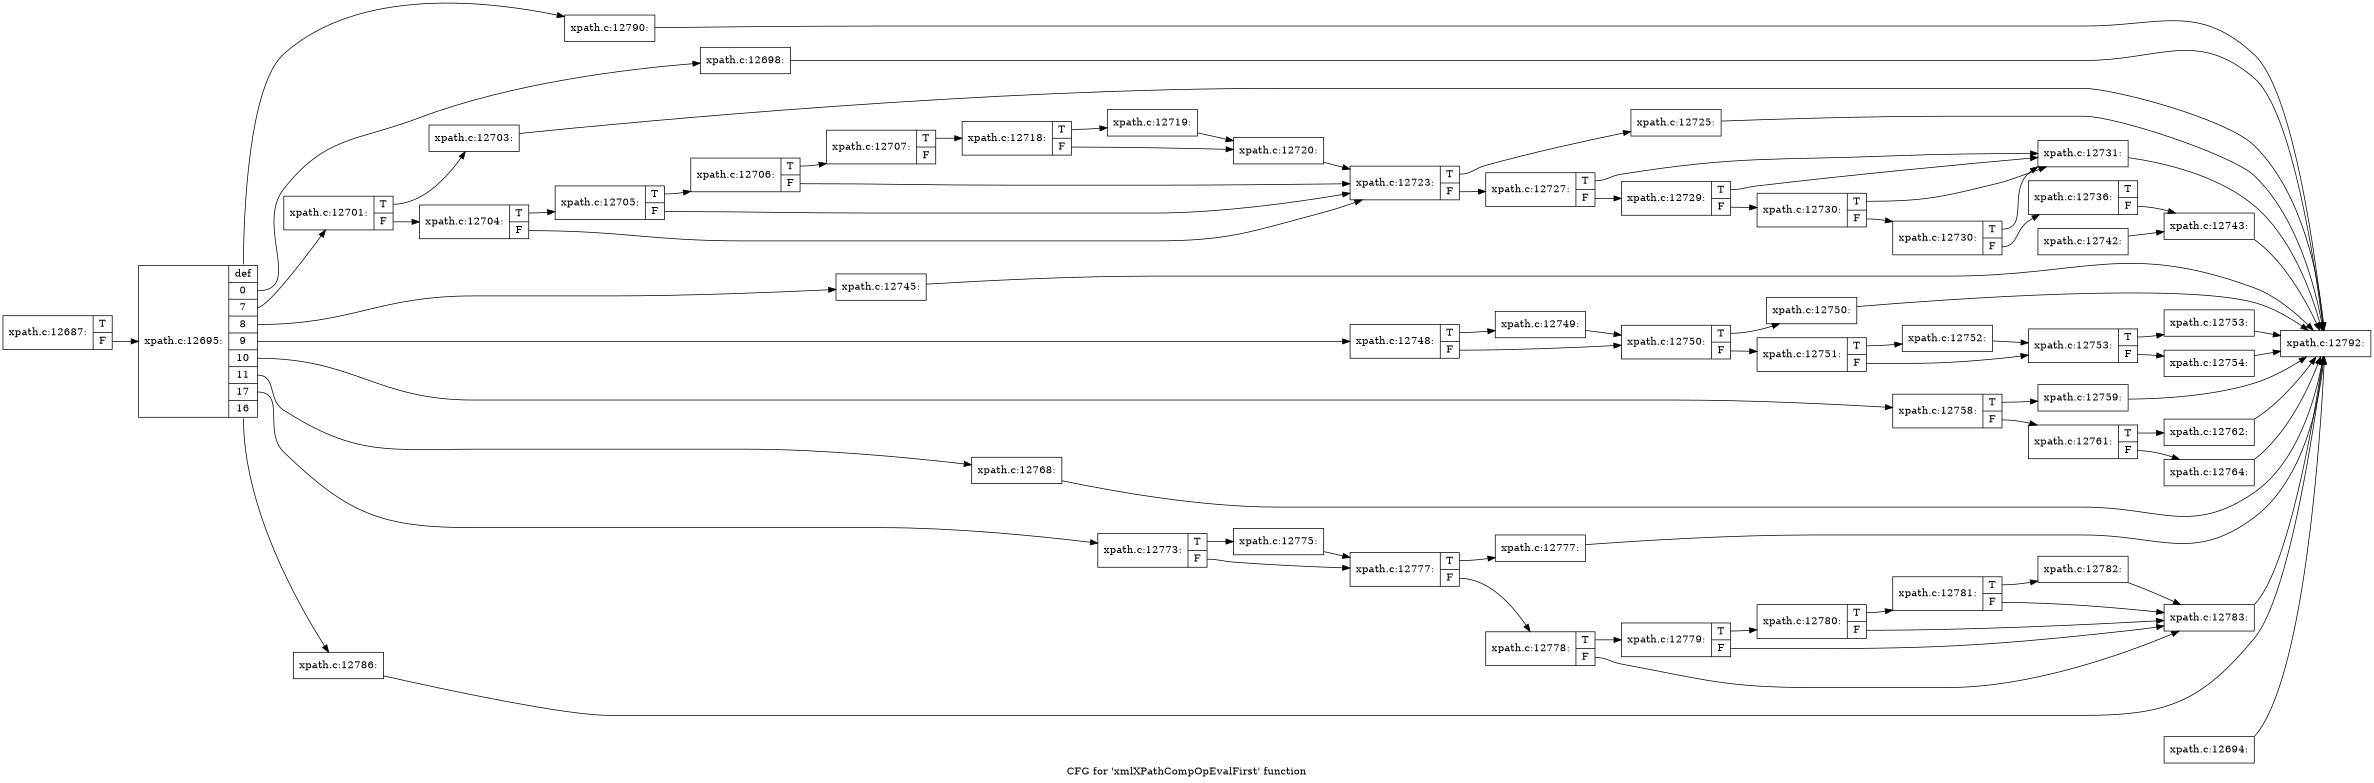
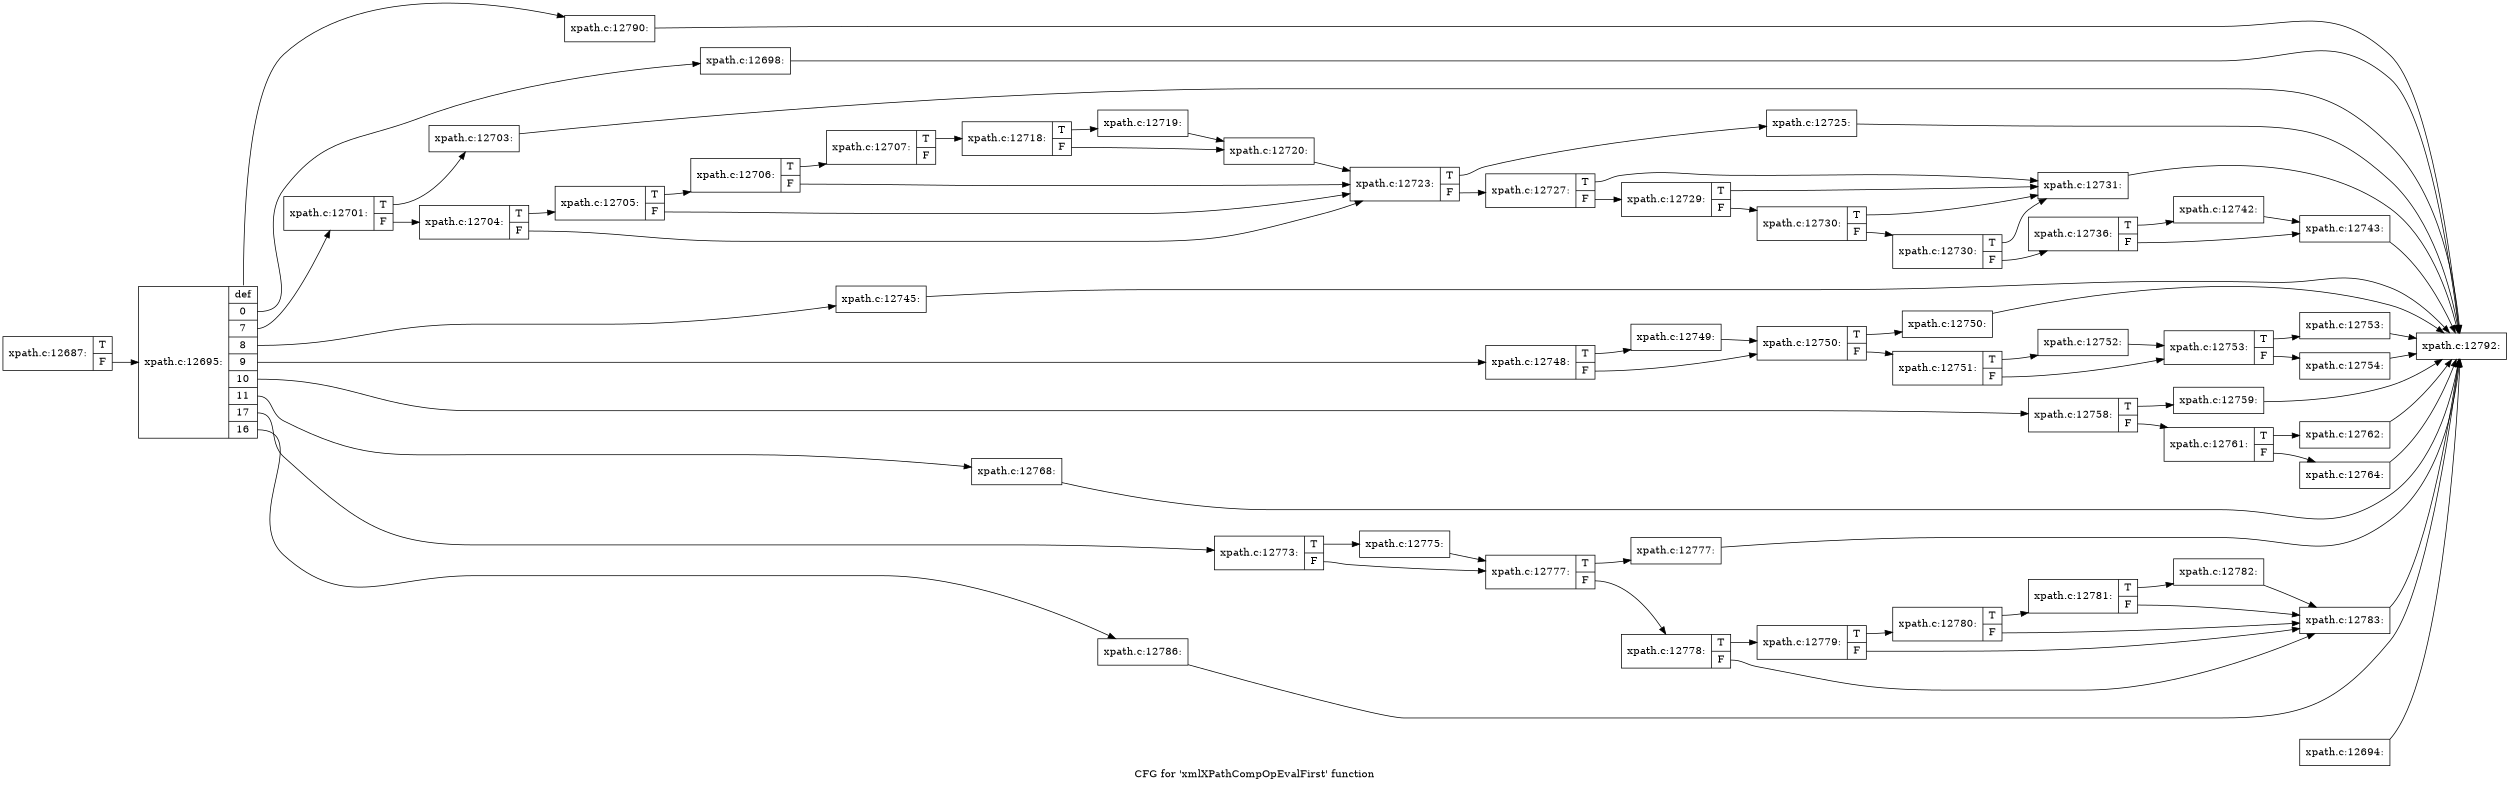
edge "xpath.c:12736:" -> "xpath.c:12742:": added
